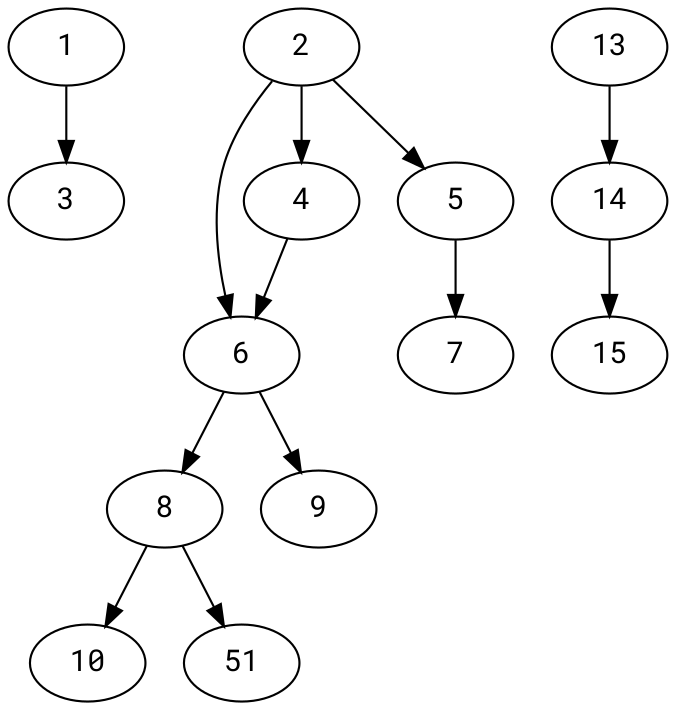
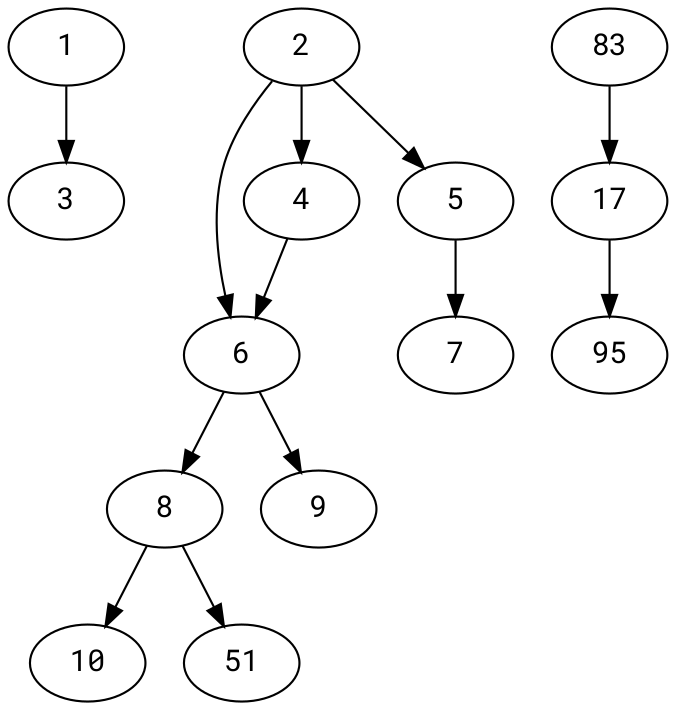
node "13": label "13" -> "83"
node "14": label "14" -> "17"
node "15": label "15" -> "95"
